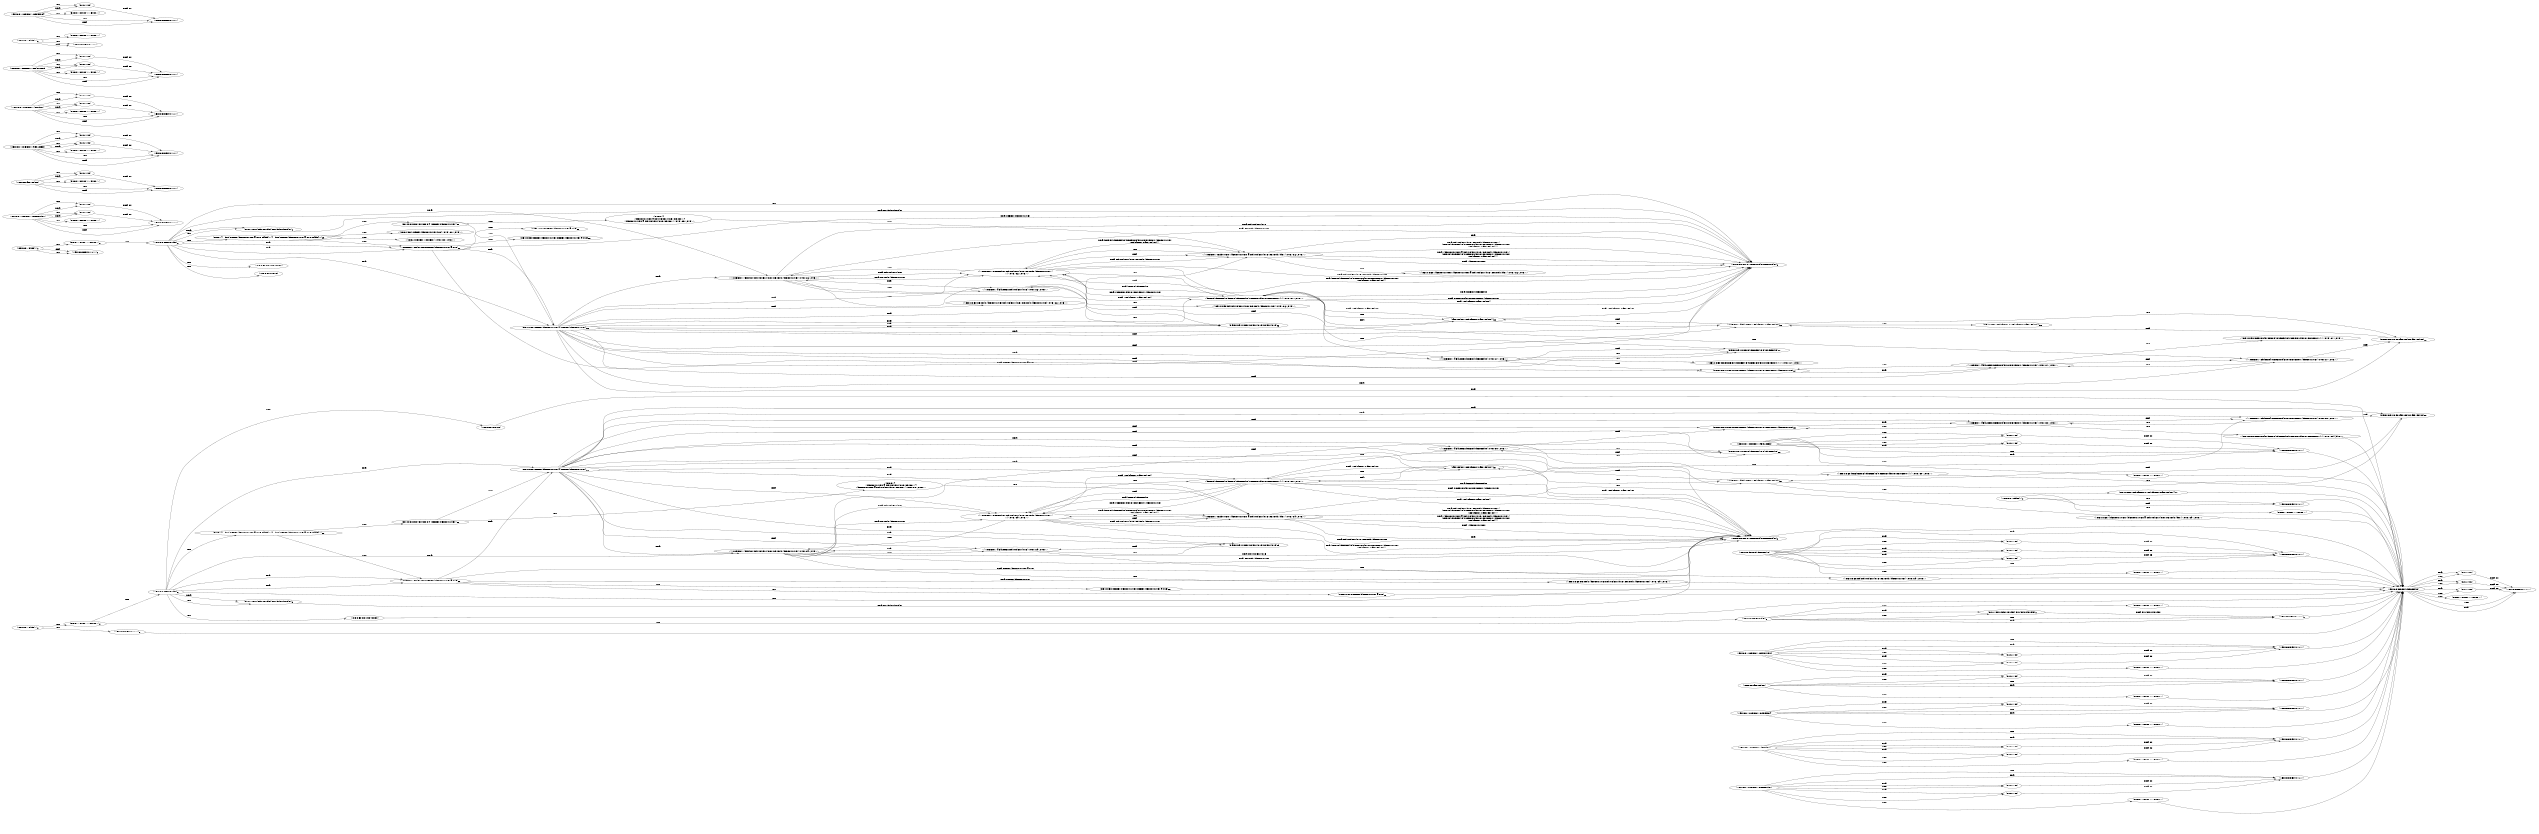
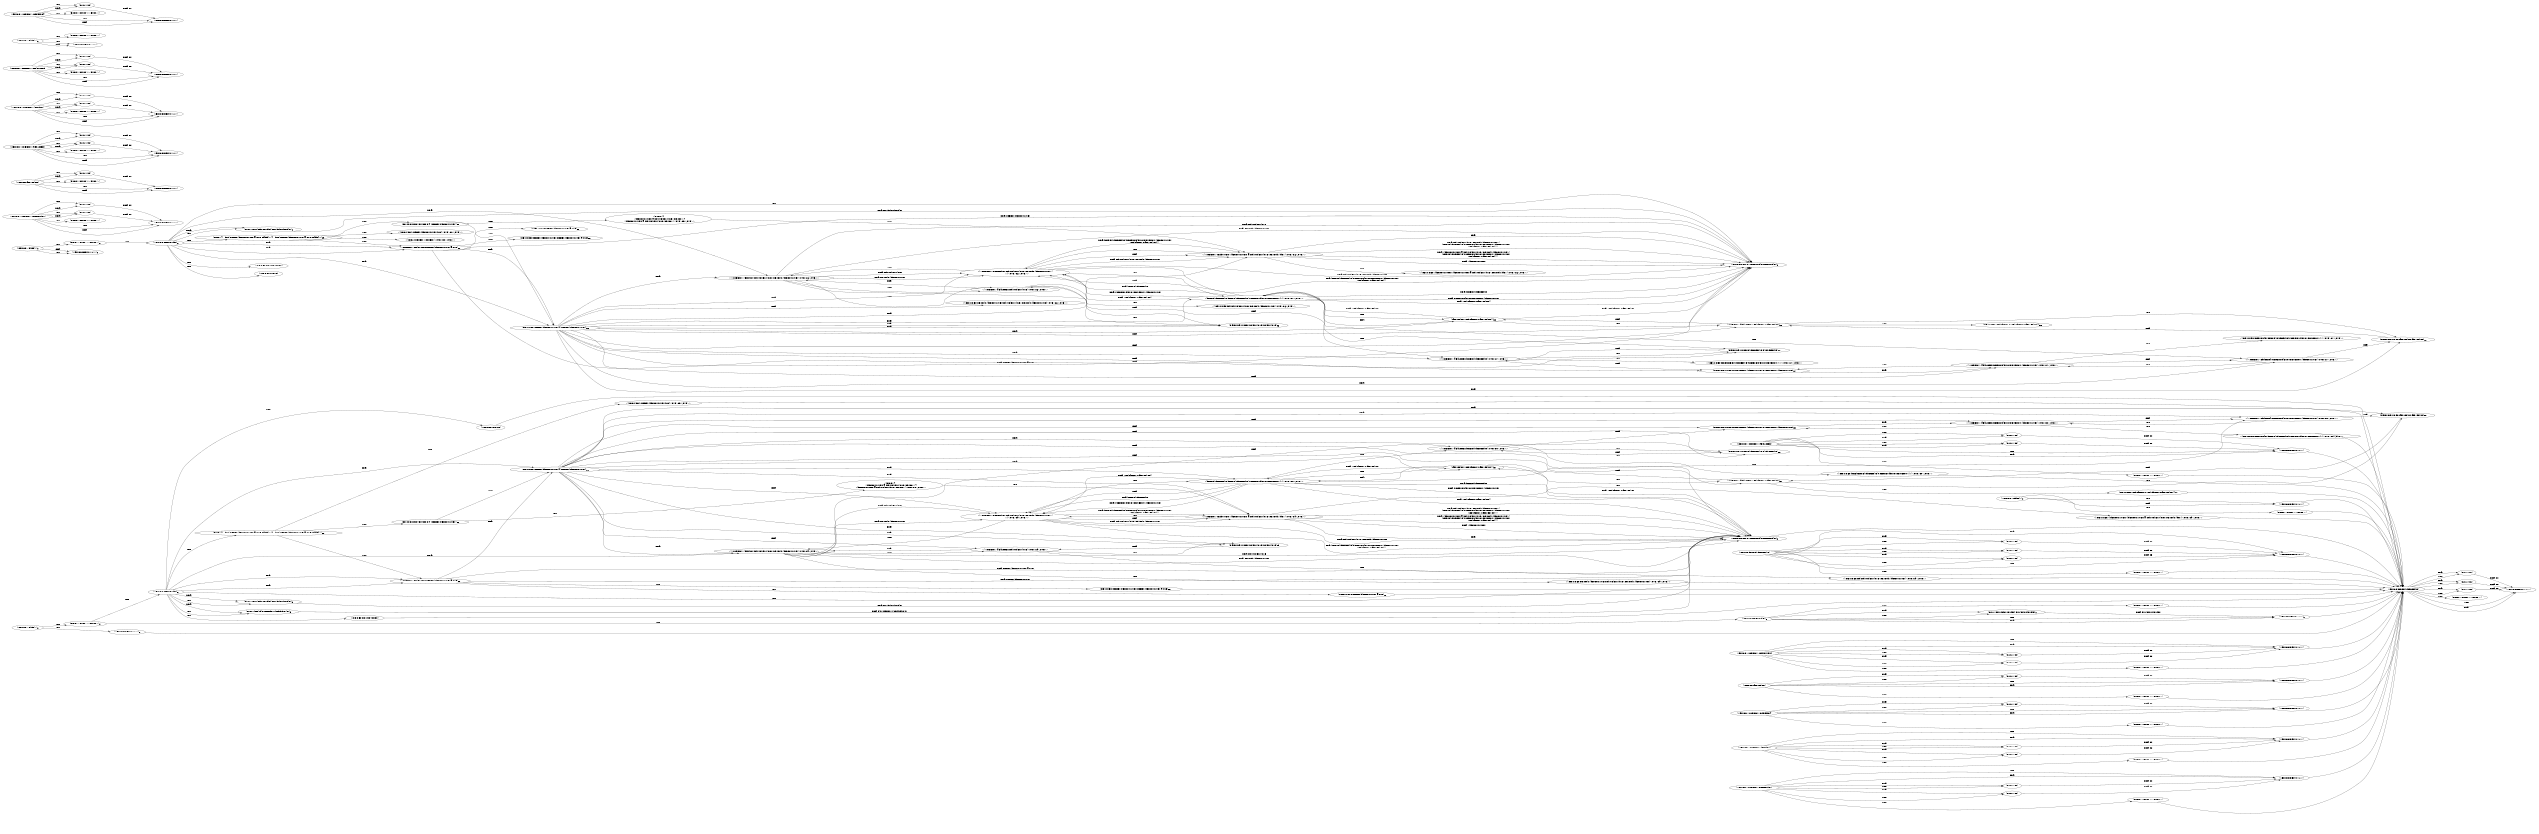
node "<(LOCAL,bool create_video_consumer: bool)<SUB>23</SUB>>": added
node "(PARAM,bool allow_set_download_behavior)": added
